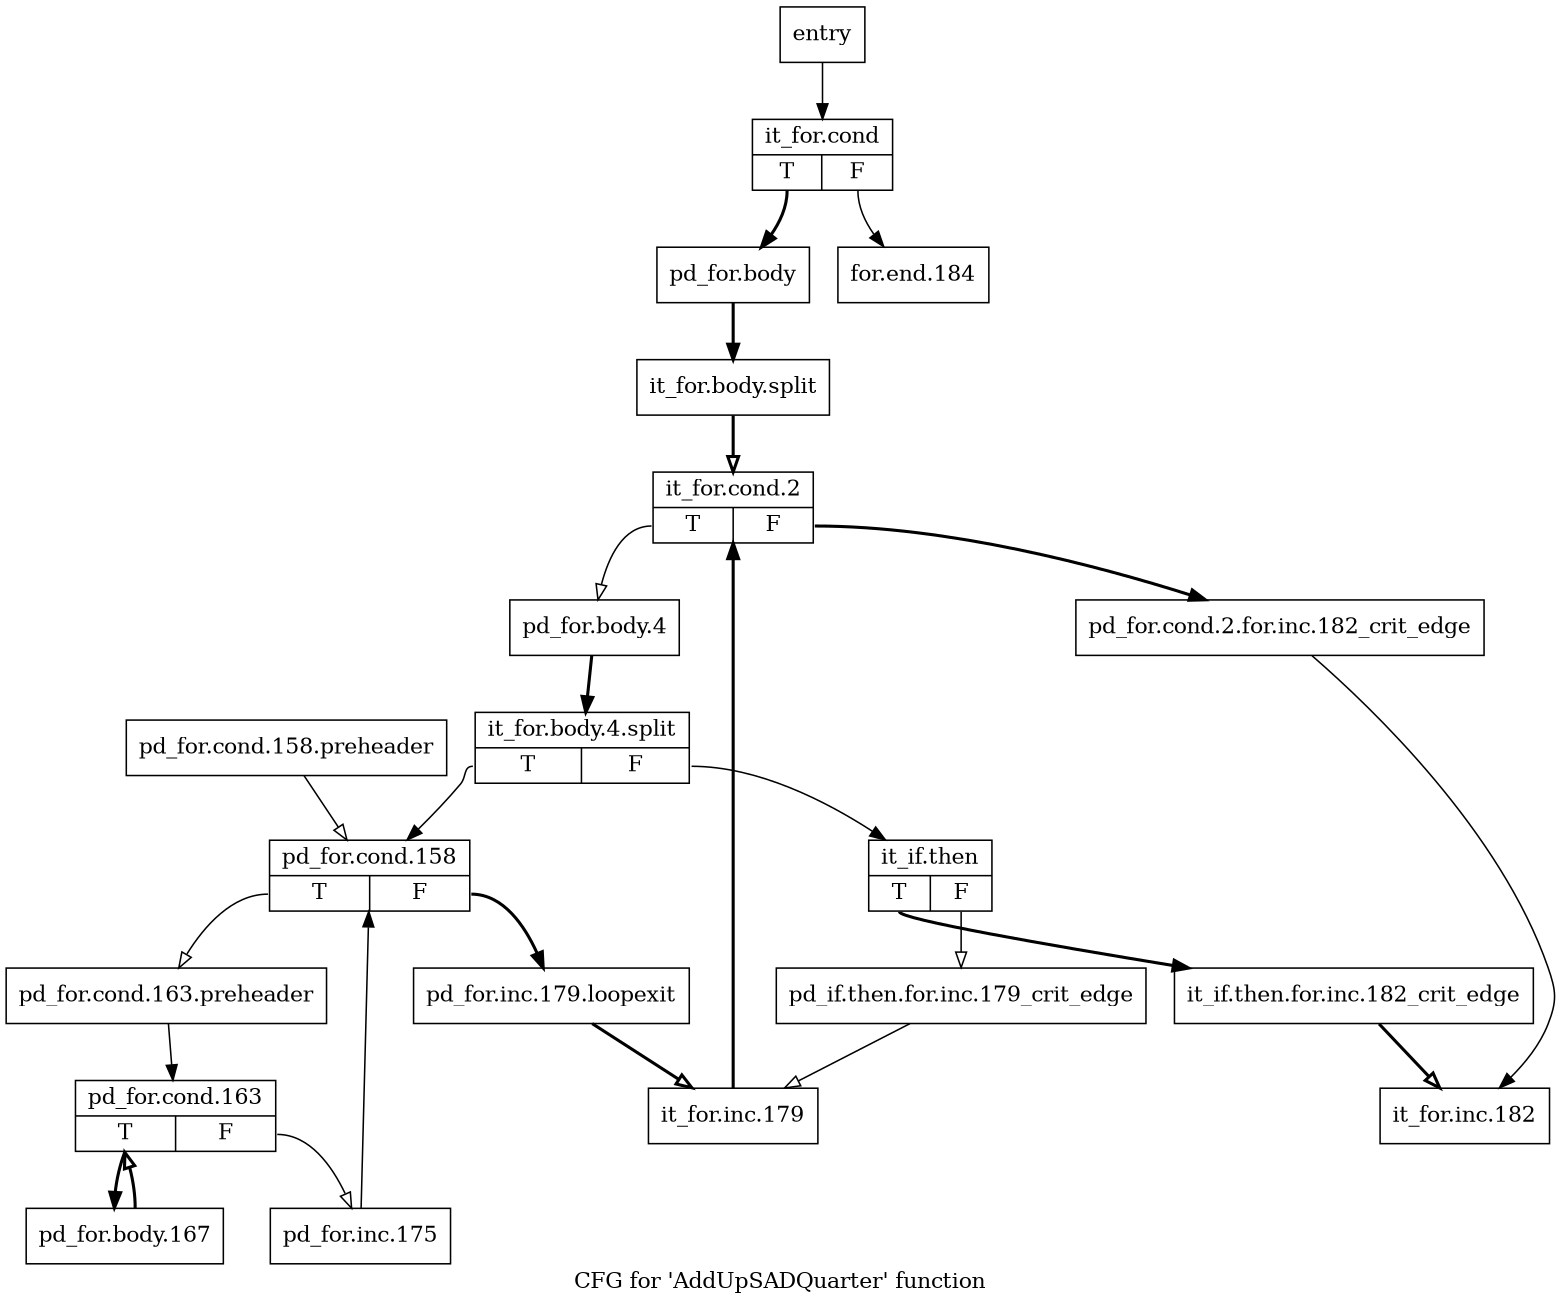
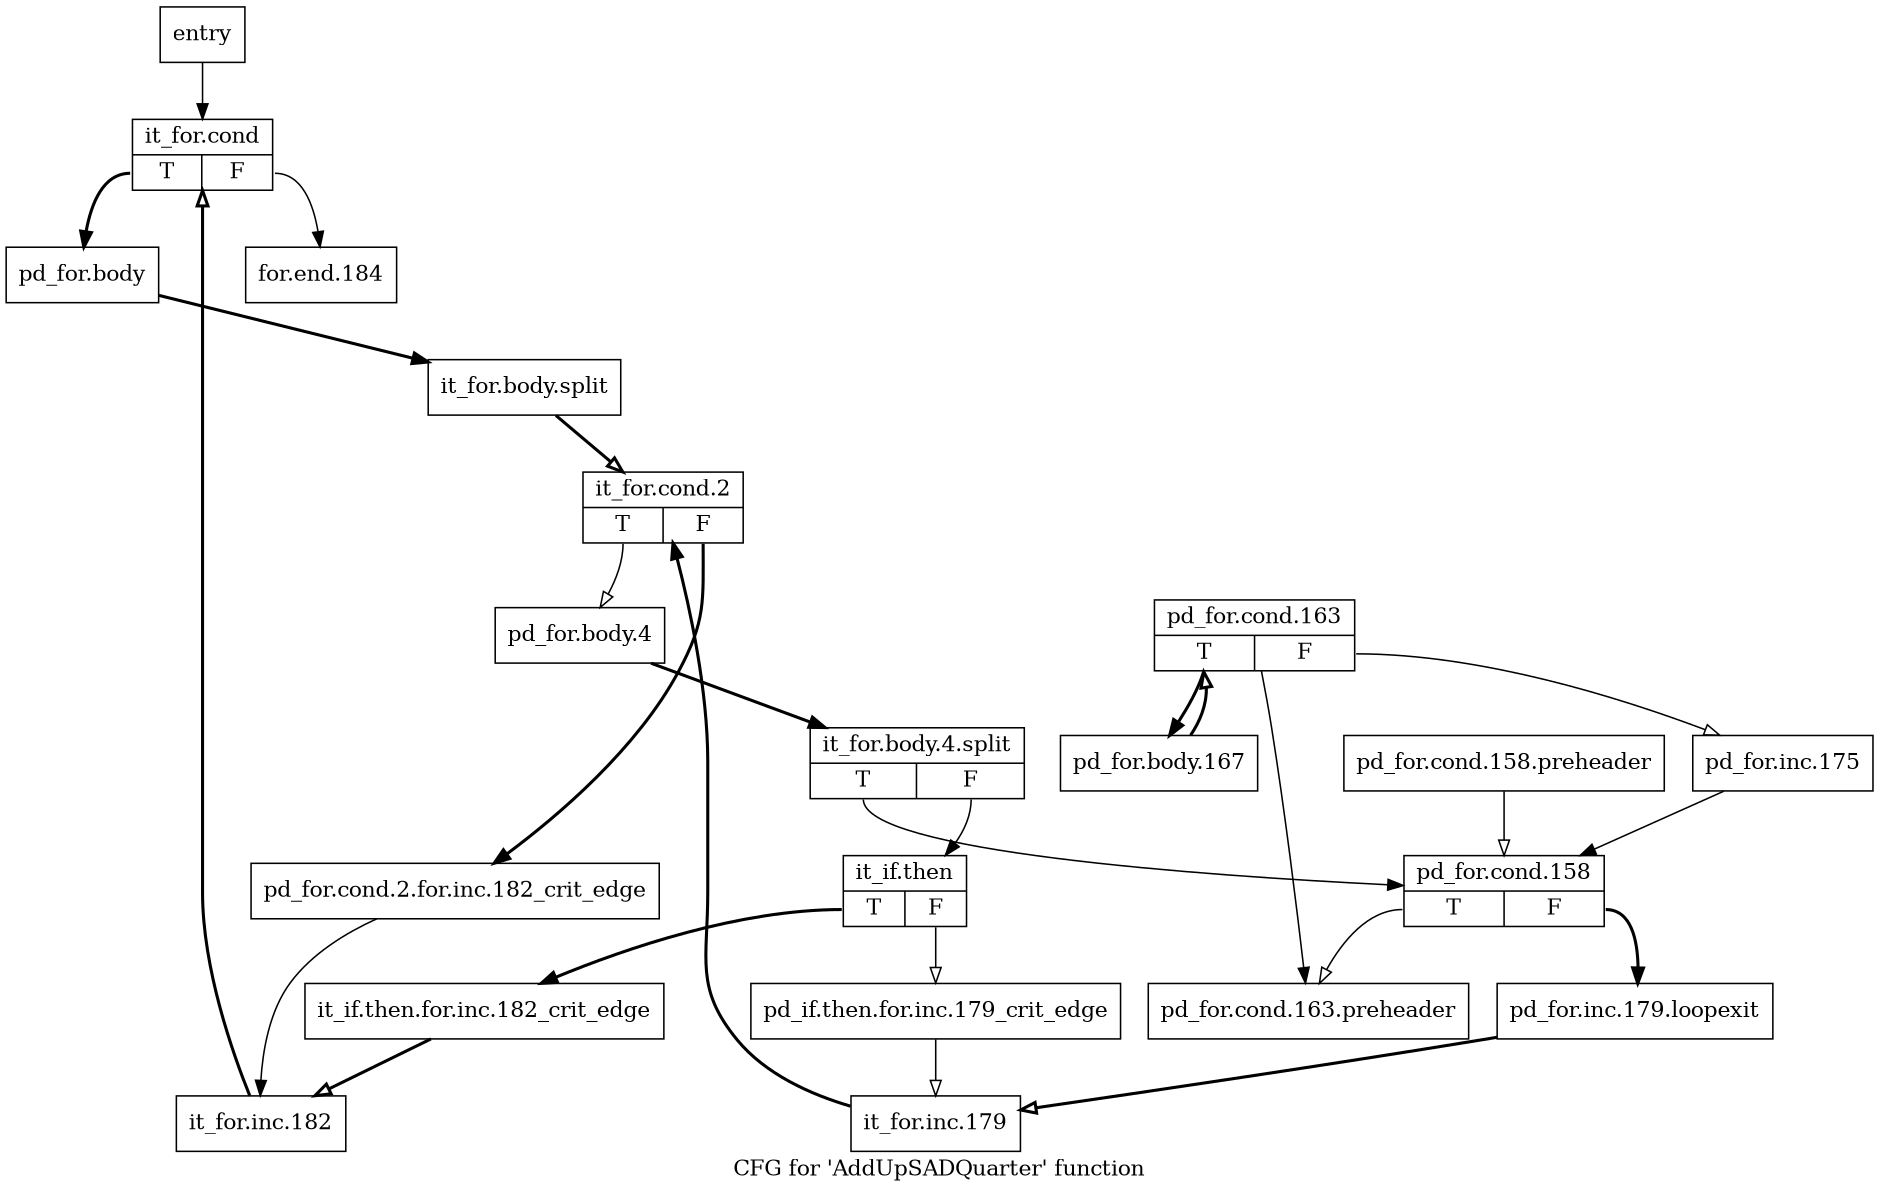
edge "it_for.inc.182" -> "it_for.cond": added
edge "pd_for.cond.163.preheader" -> "pd_for.cond.163": reversed
